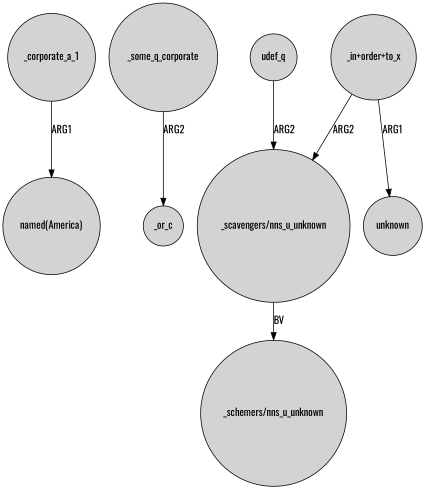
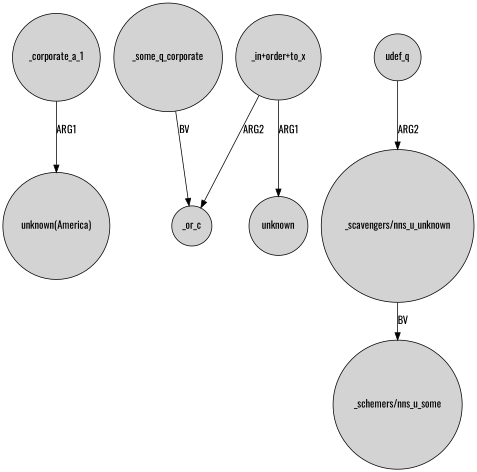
edge "_in+order+to_x" -> "_scavengers/nns_u_unknown": now "_in+order+to_x" -> "_or_c"
edge "_some_q_corporate" -> "_or_c": label "ARG2" -> "BV"
node "named(America)": label "named(America)" -> "unknown(America)"
node "_schemers/nns_u_unknown": label "_schemers/nns_u_unknown" -> "_schemers/nns_u_some"
